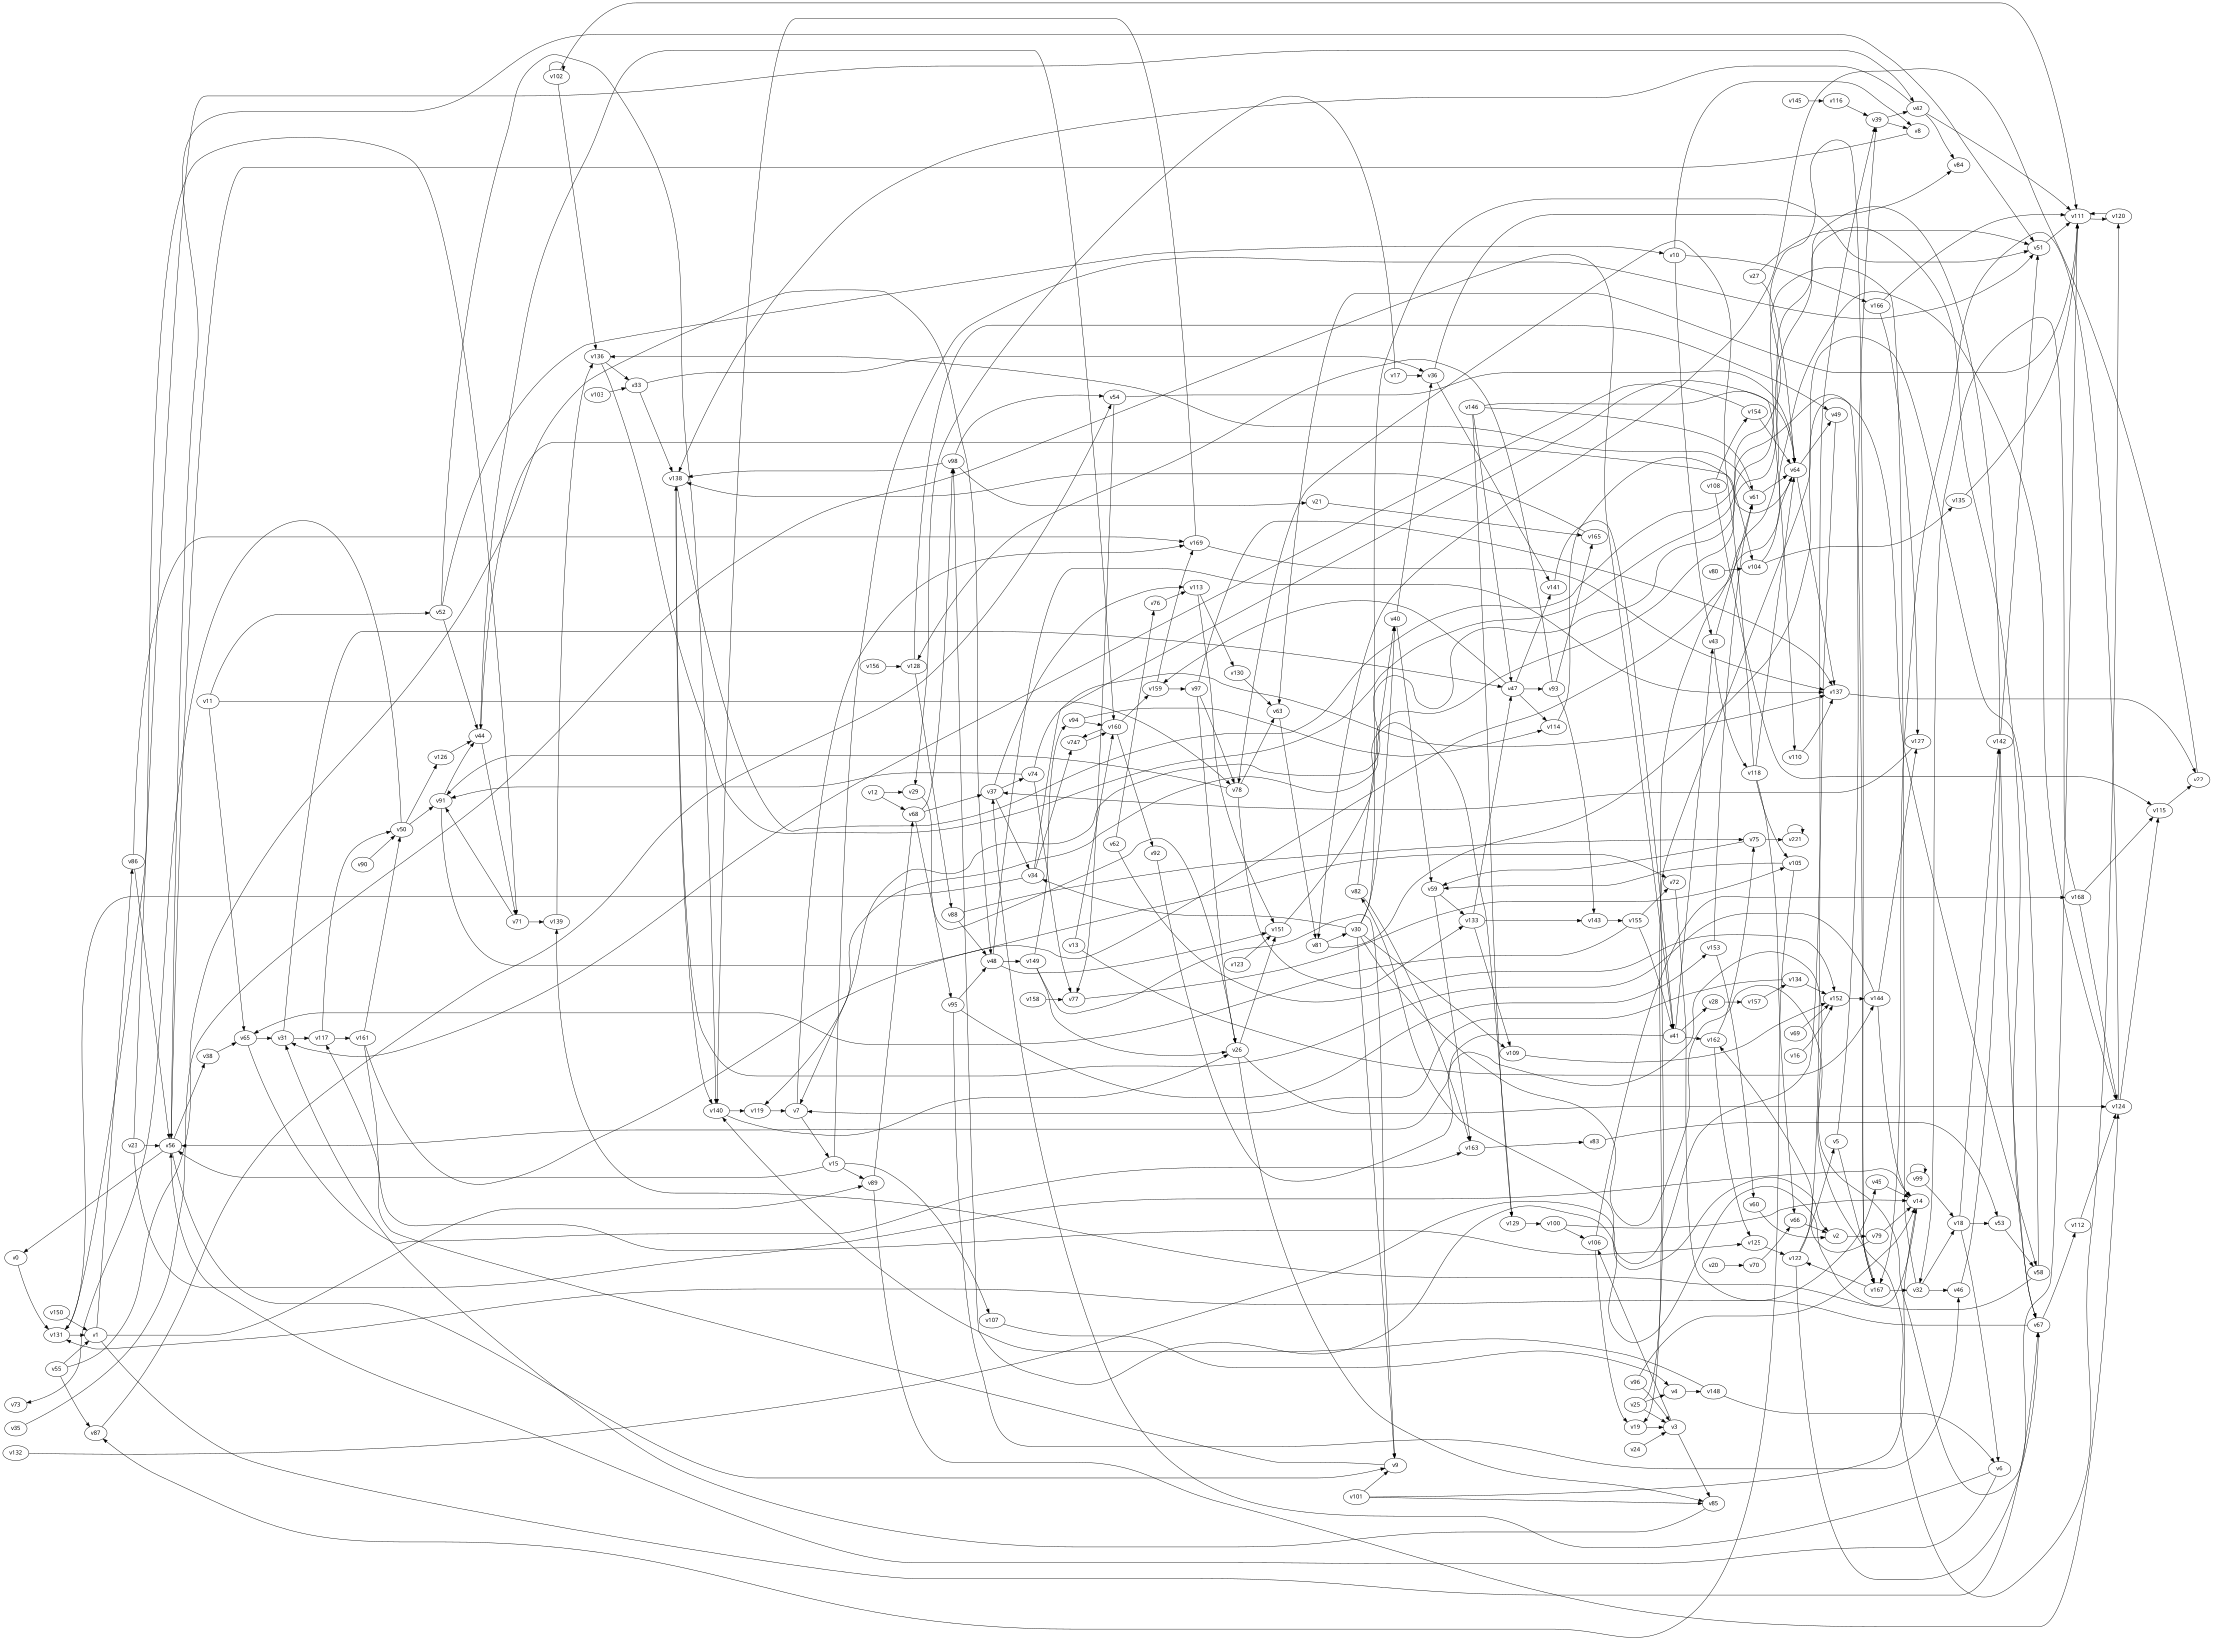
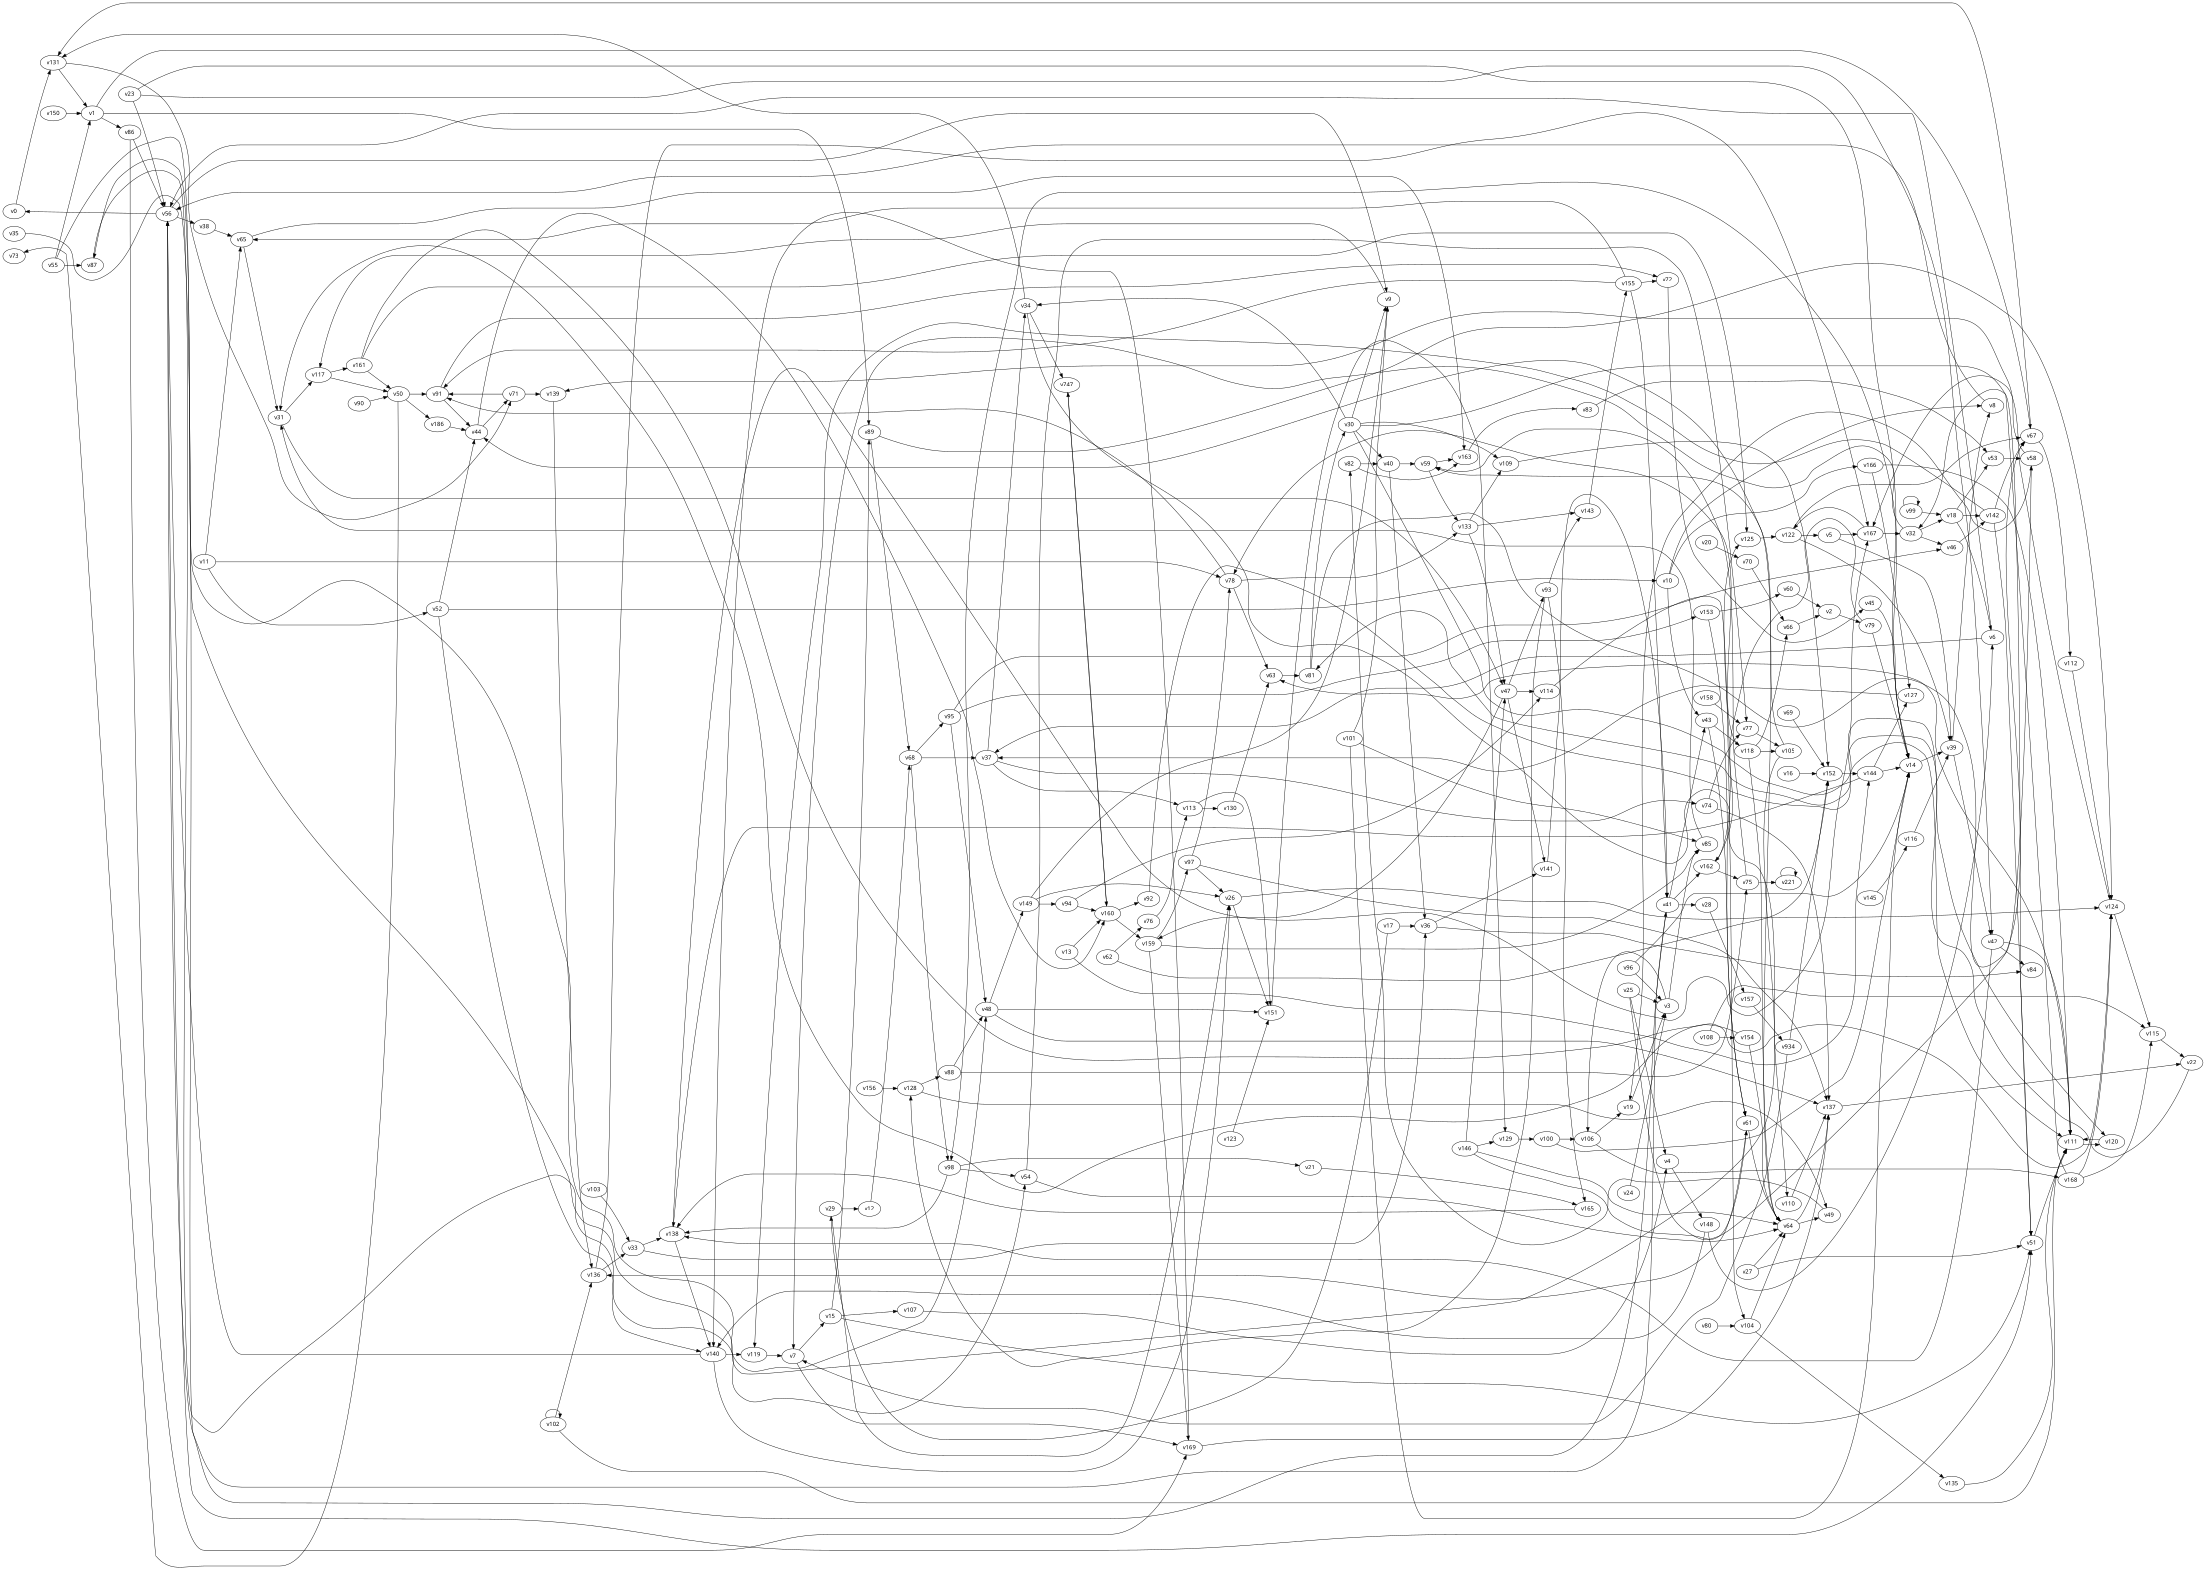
node "v126": label "v126" -> "v186"
edge "v14" -> "v39": added
edge "v74" -> "v91": now "v155" -> "v91"
edge "v12" -> "v29": reversed
node "v134": label "v134" -> "v934"
edge "v15" -> "v56": now "v140" -> "v56"
edge "v26" -> "v85": now "v159" -> "v85"
node "v132": removed
